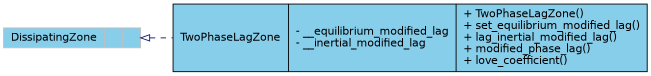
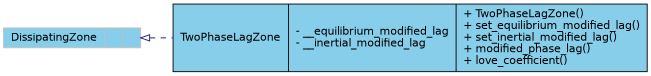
node "TwoPhaseLagZone": text "+ lag_inertial_modified_lag()" -> "+ set_inertial_modified_lag()"
